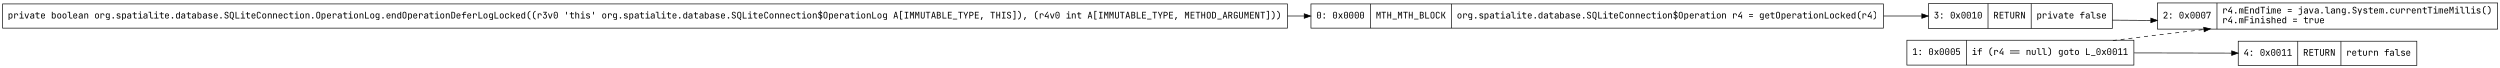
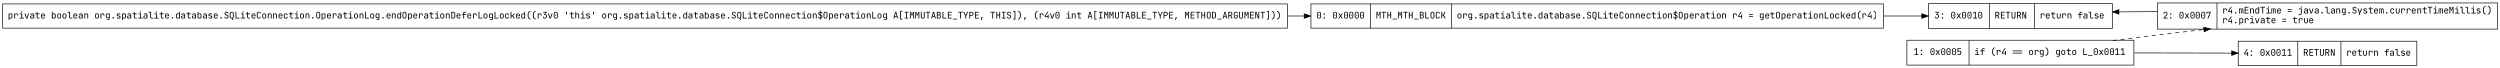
node "3: 0x0010": text "private false" -> "return false"
edge "3: 0x0010" -> "2: 0x0007": reversed
node "2: 0x0007": text "r4.mFinished = true" -> "r4.private = true"
node "1: 0x0005": text "if (r4 == null) goto L_0x0011" -> "if (r4 == org) goto L_0x0011"
